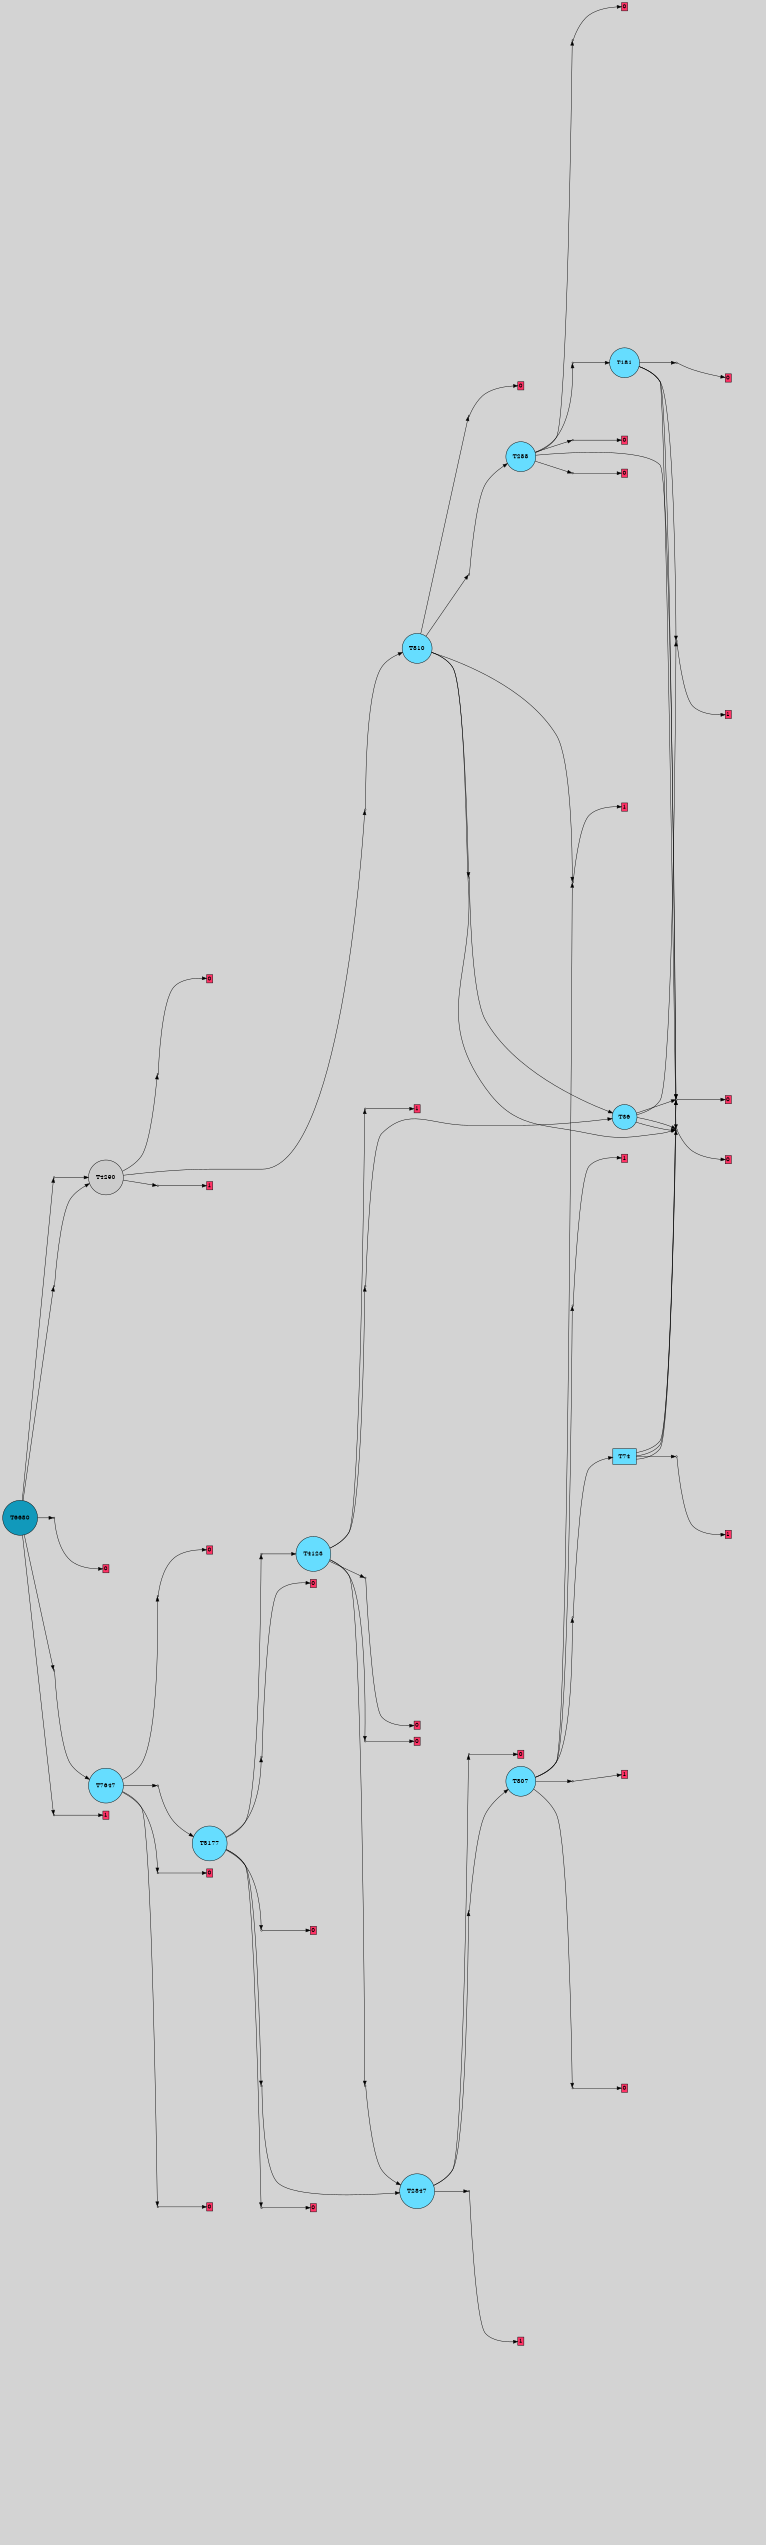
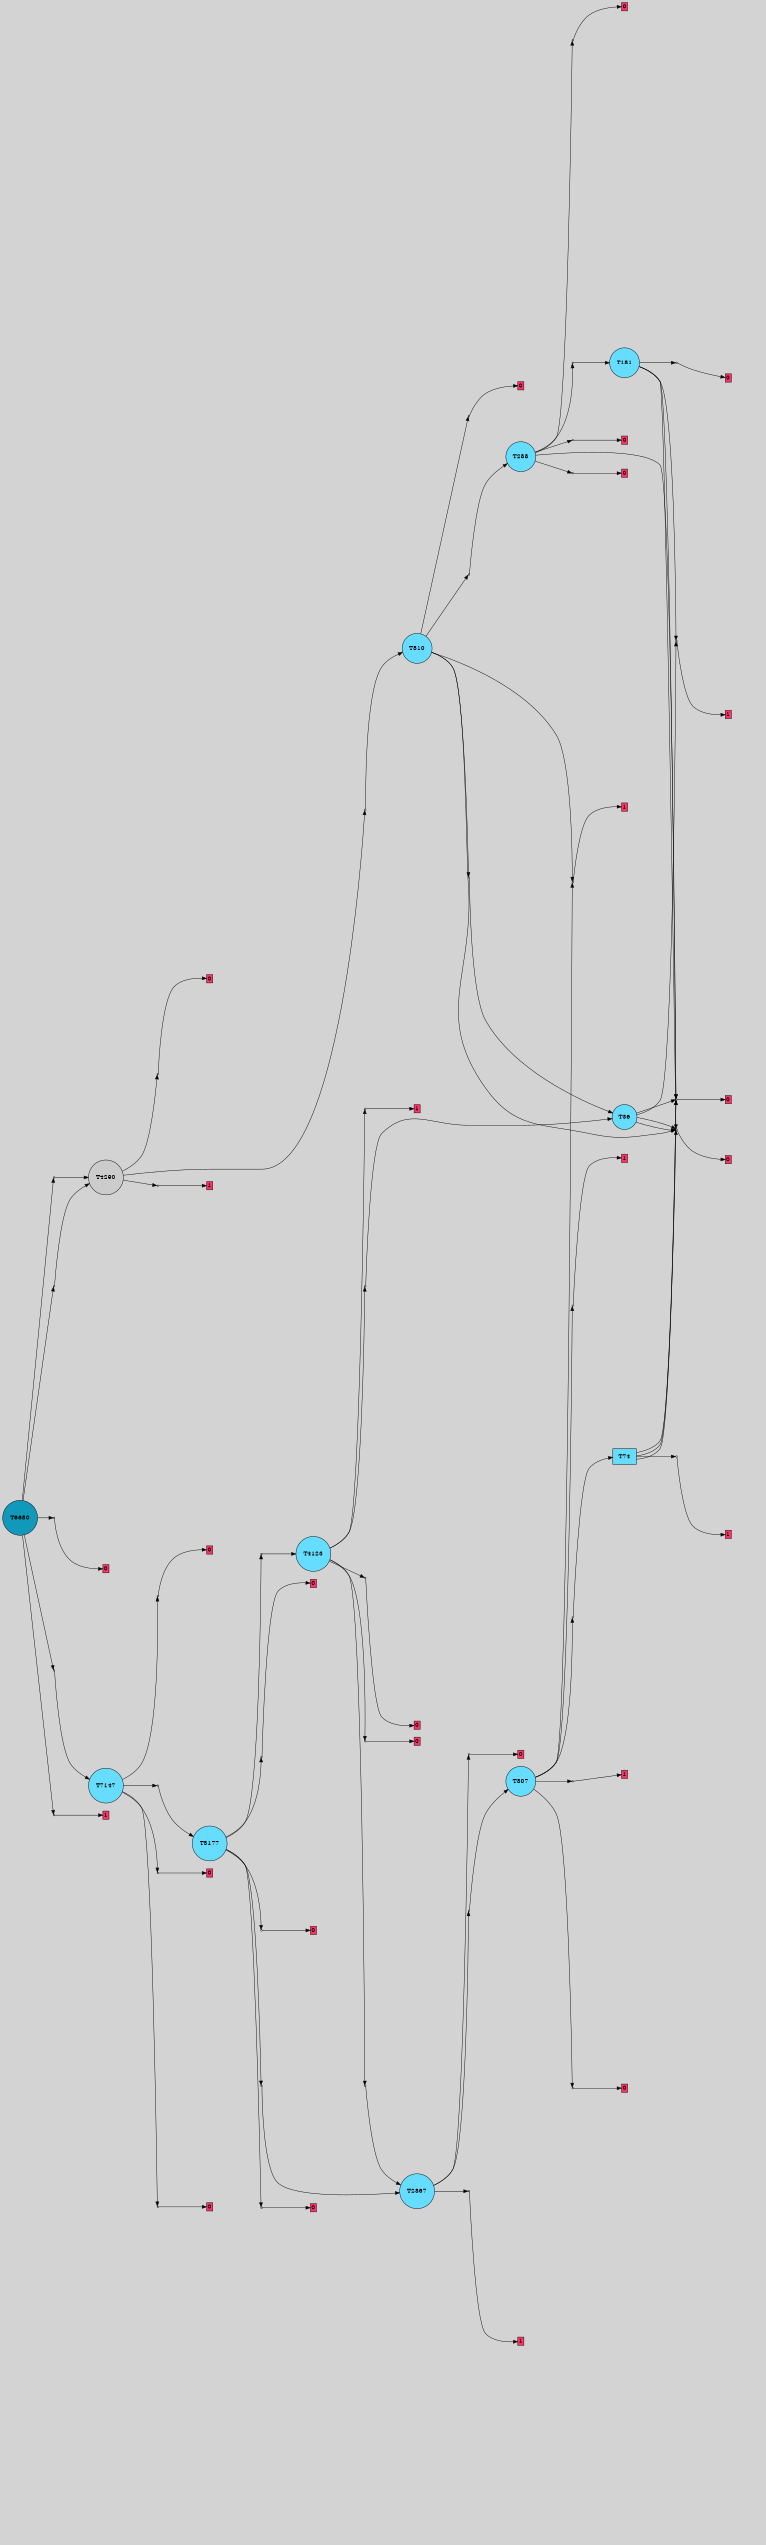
node "T7647": label "T7647" -> "T7147"
node "T2847": label "T2847" -> "T2867"
